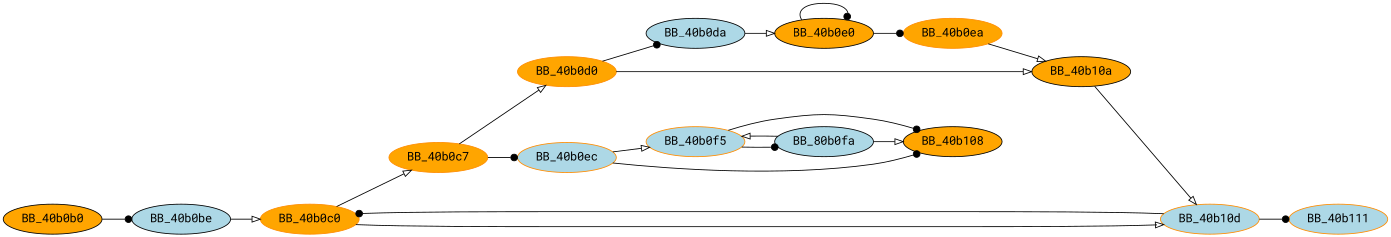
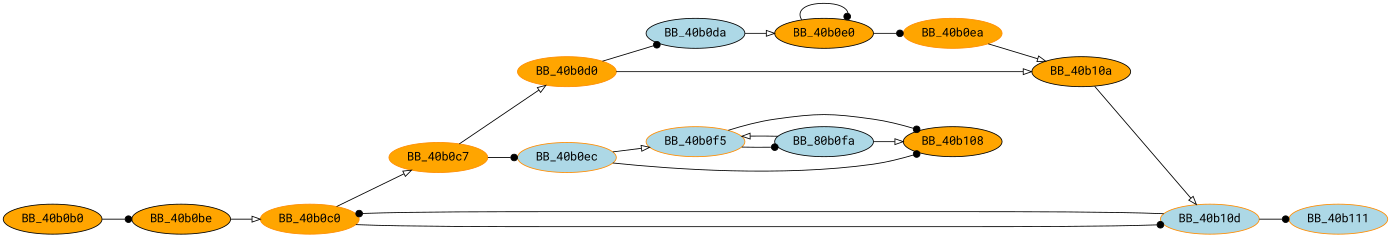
node "BB_40b0be": fillcolor lightblue -> orange
edge "BB_40b0c0" -> "BB_40b10d": arrowhead onormal -> dot
